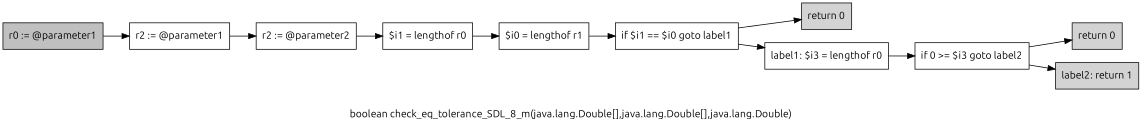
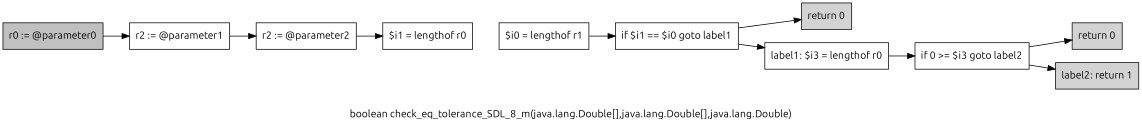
node "r0 := @parameter1": label "r0 := @parameter1" -> "r0 := @parameter0"
edge "$i1 = lengthof r0" -> "$i0 = lengthof r1": removed
